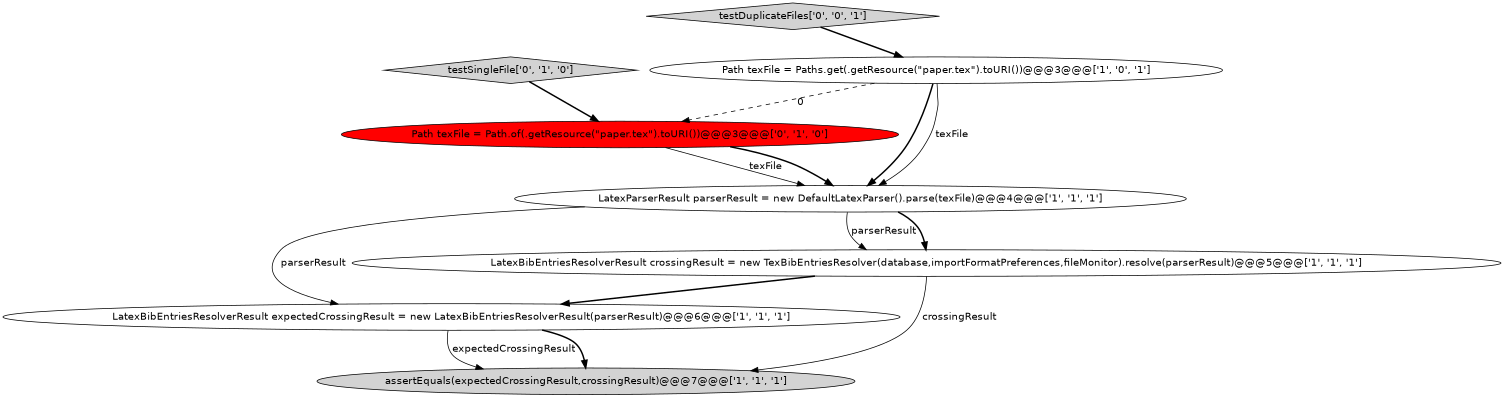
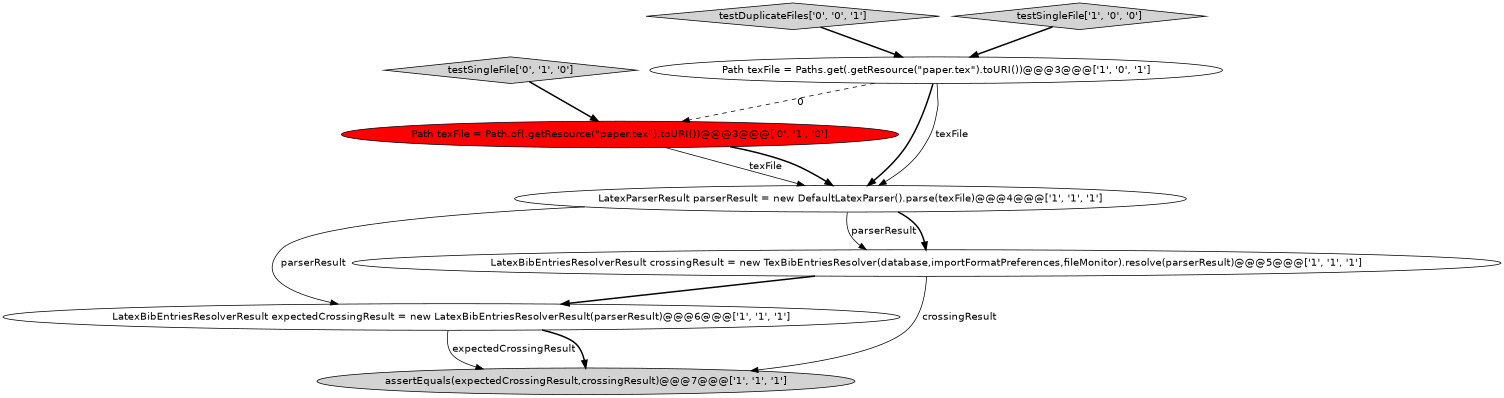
node "testSingleFile['1', '0', '0']": added
